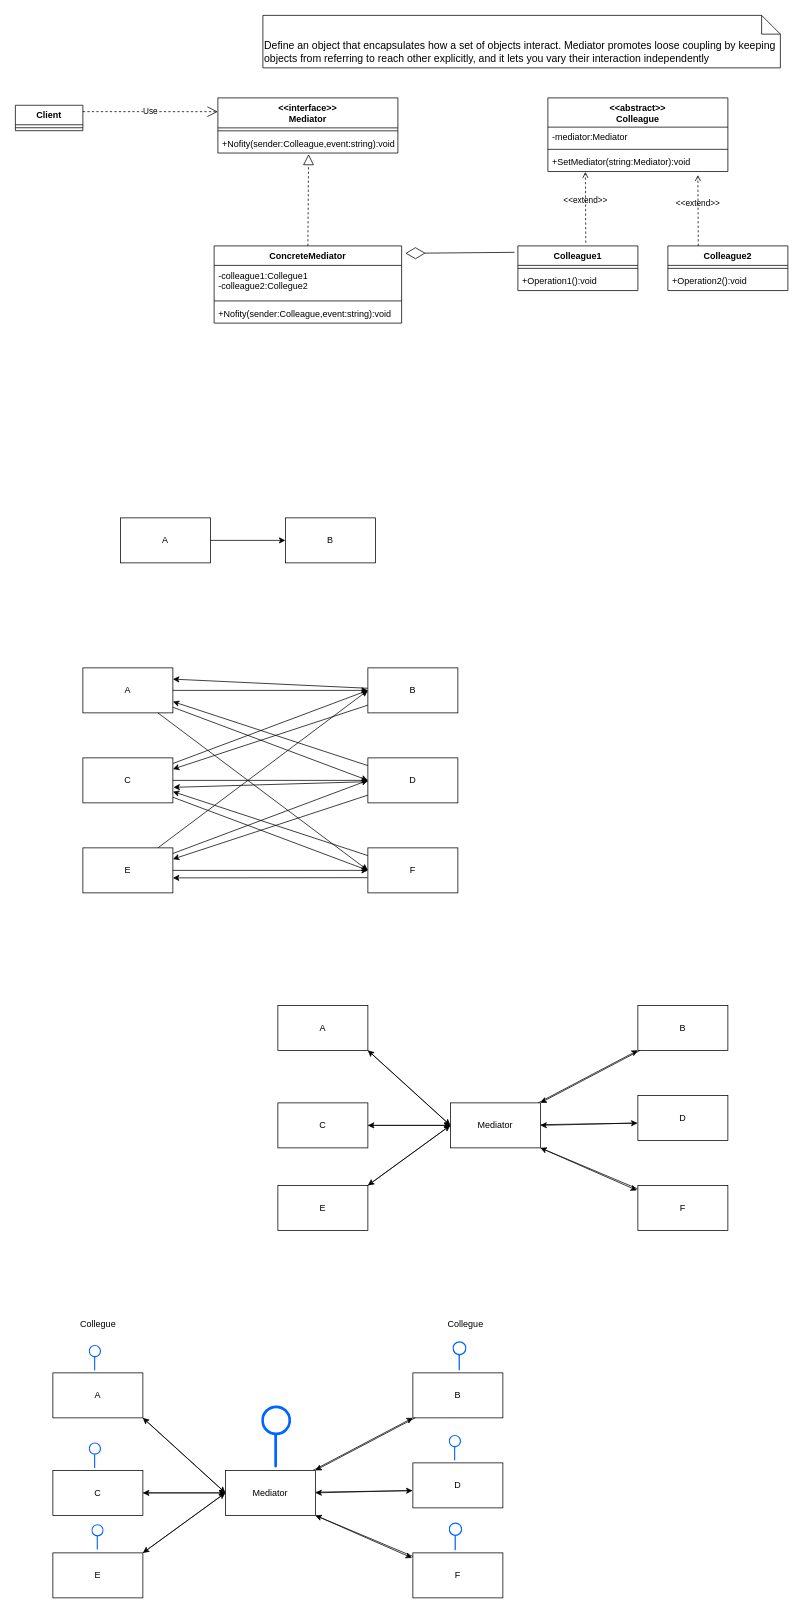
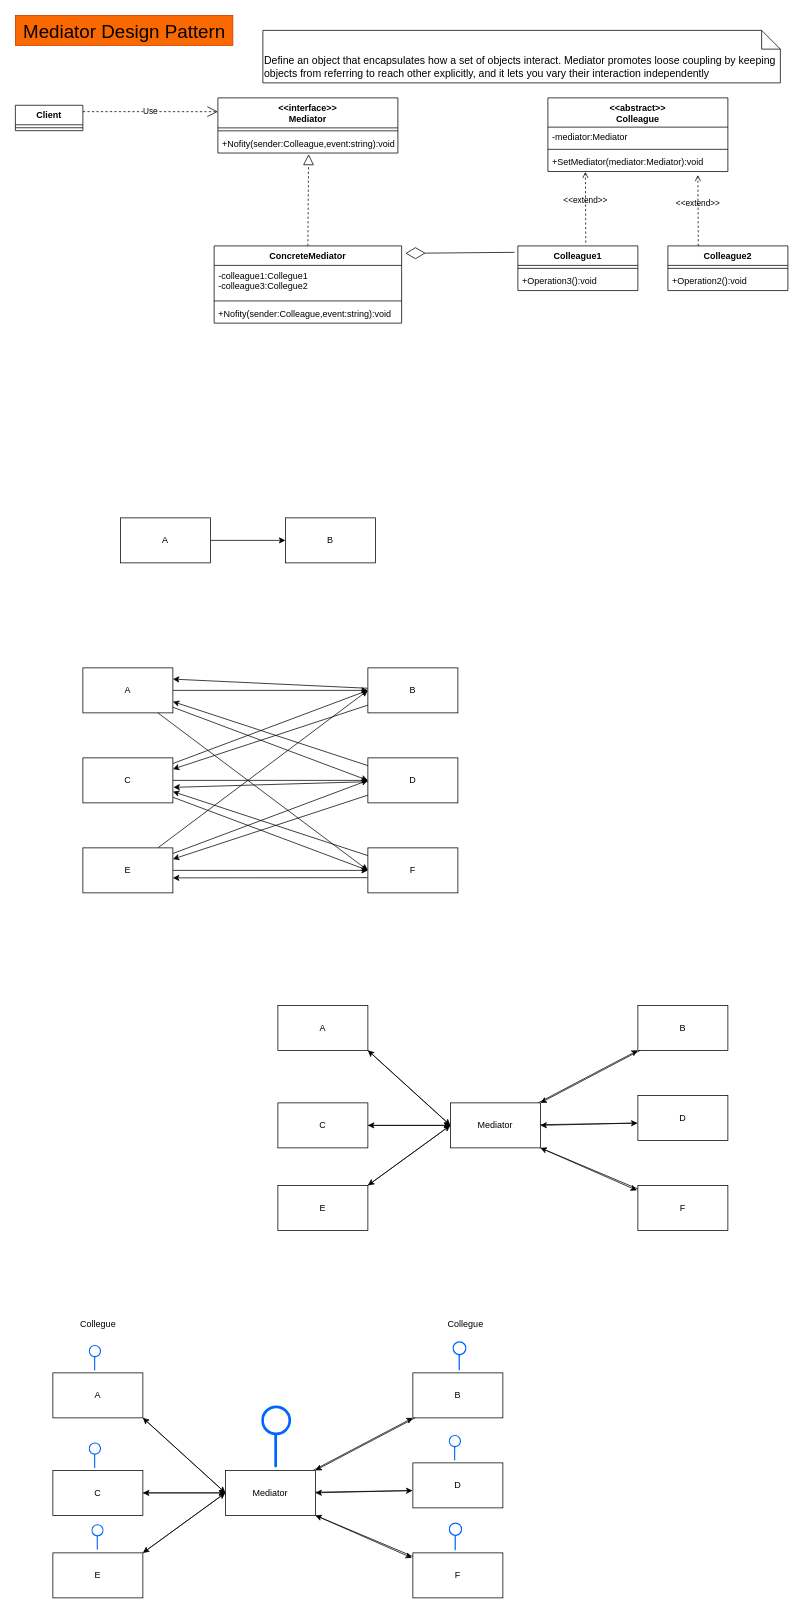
node "Mediator Design Pattern": added
node "Define an object that encapsulates how a set of objects interact. Mediator promotes loose coupling by keeping objects from referring to reach other explicitly, and it lets you vary their interaction independently": moved (522, 42) -> (522, 57)
node "+SetMediator(string:Mediator):void": label "+SetMediator(string:Mediator):void" -> "+SetMediator(mediator:Mediator):void"
node "-colleague1:Collegue1 -colleague2:Collegue2": label "-colleague1:Collegue1 -colleague2:Collegue2" -> "-colleague1:Collegue1 -colleague3:Collegue2"
node "+Operation1():void": label "+Operation1():void" -> "+Operation3():void"
